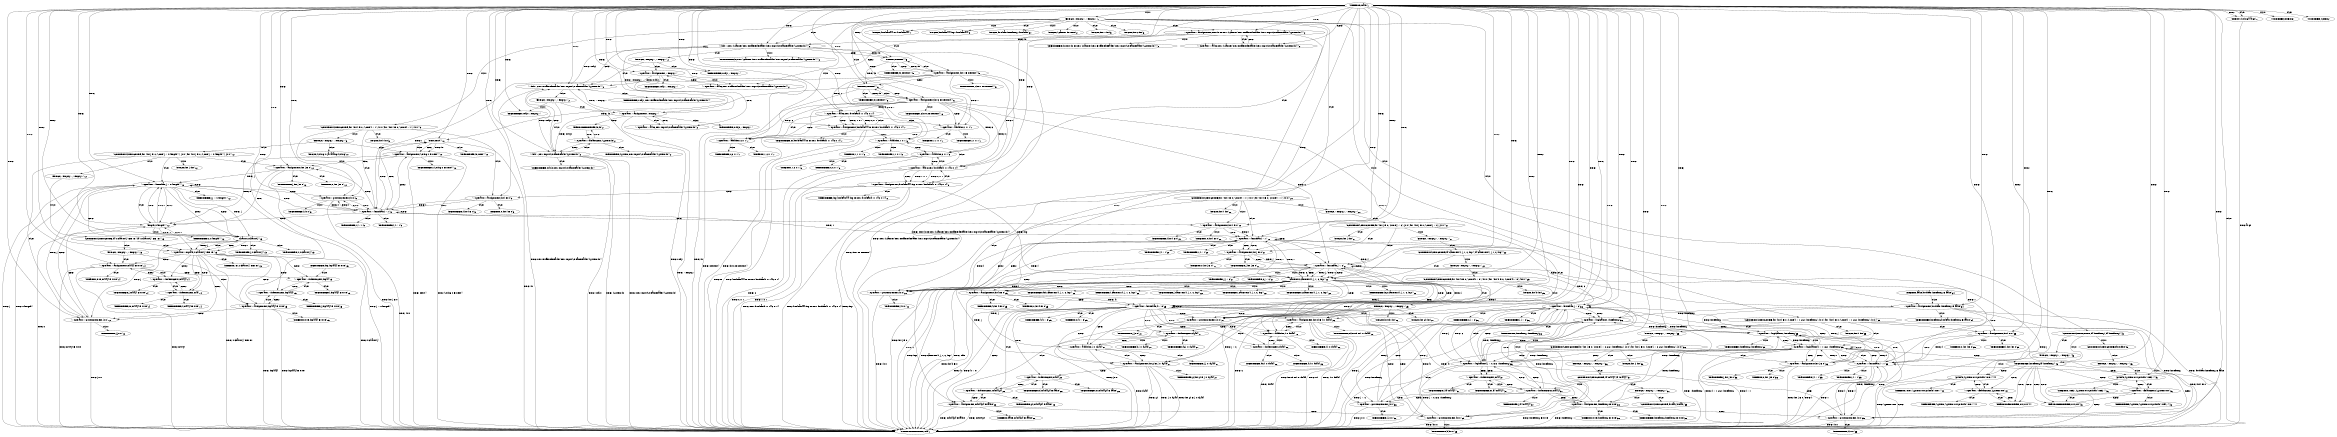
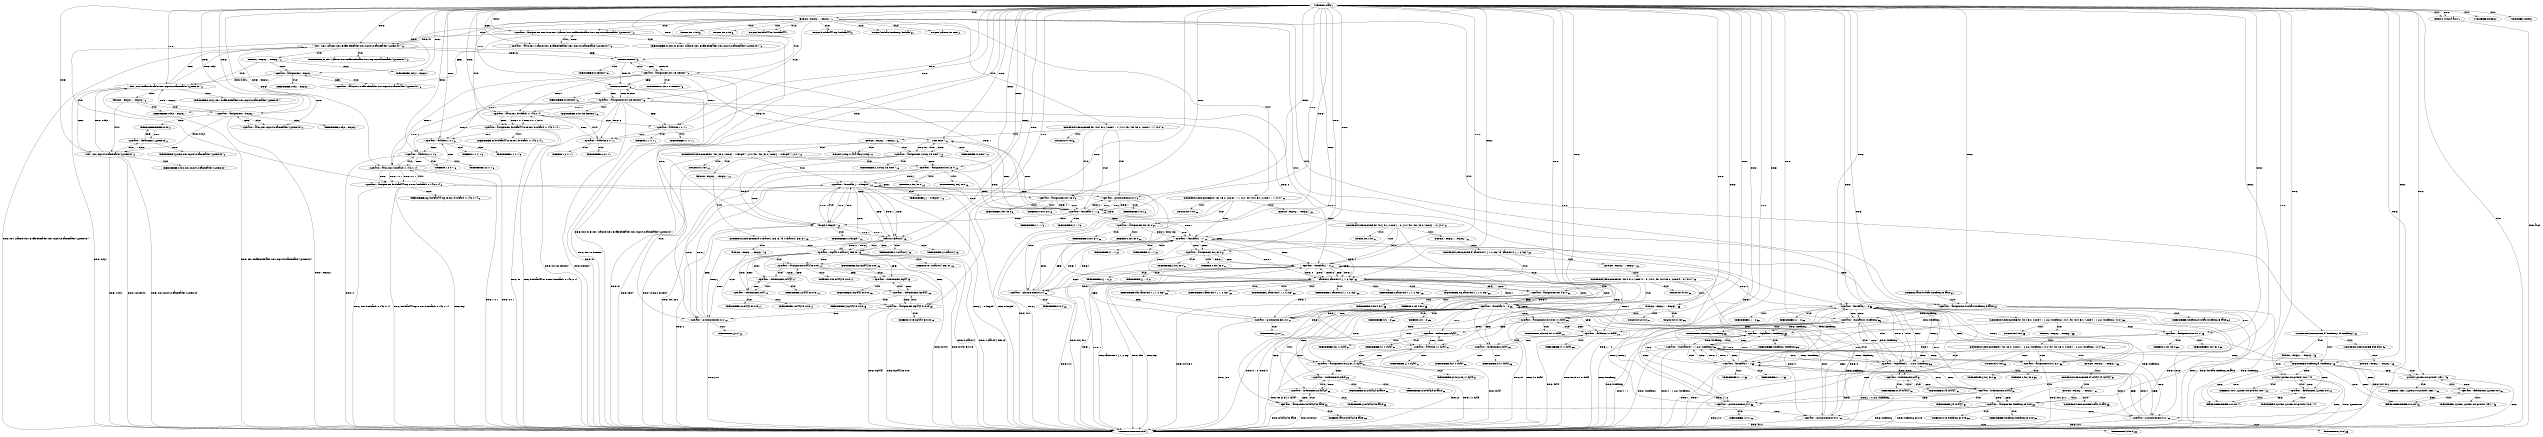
edge "(METHOD,main)" -> "(<operator>.assignment,int k = 0)": removed, label "DDG:"
